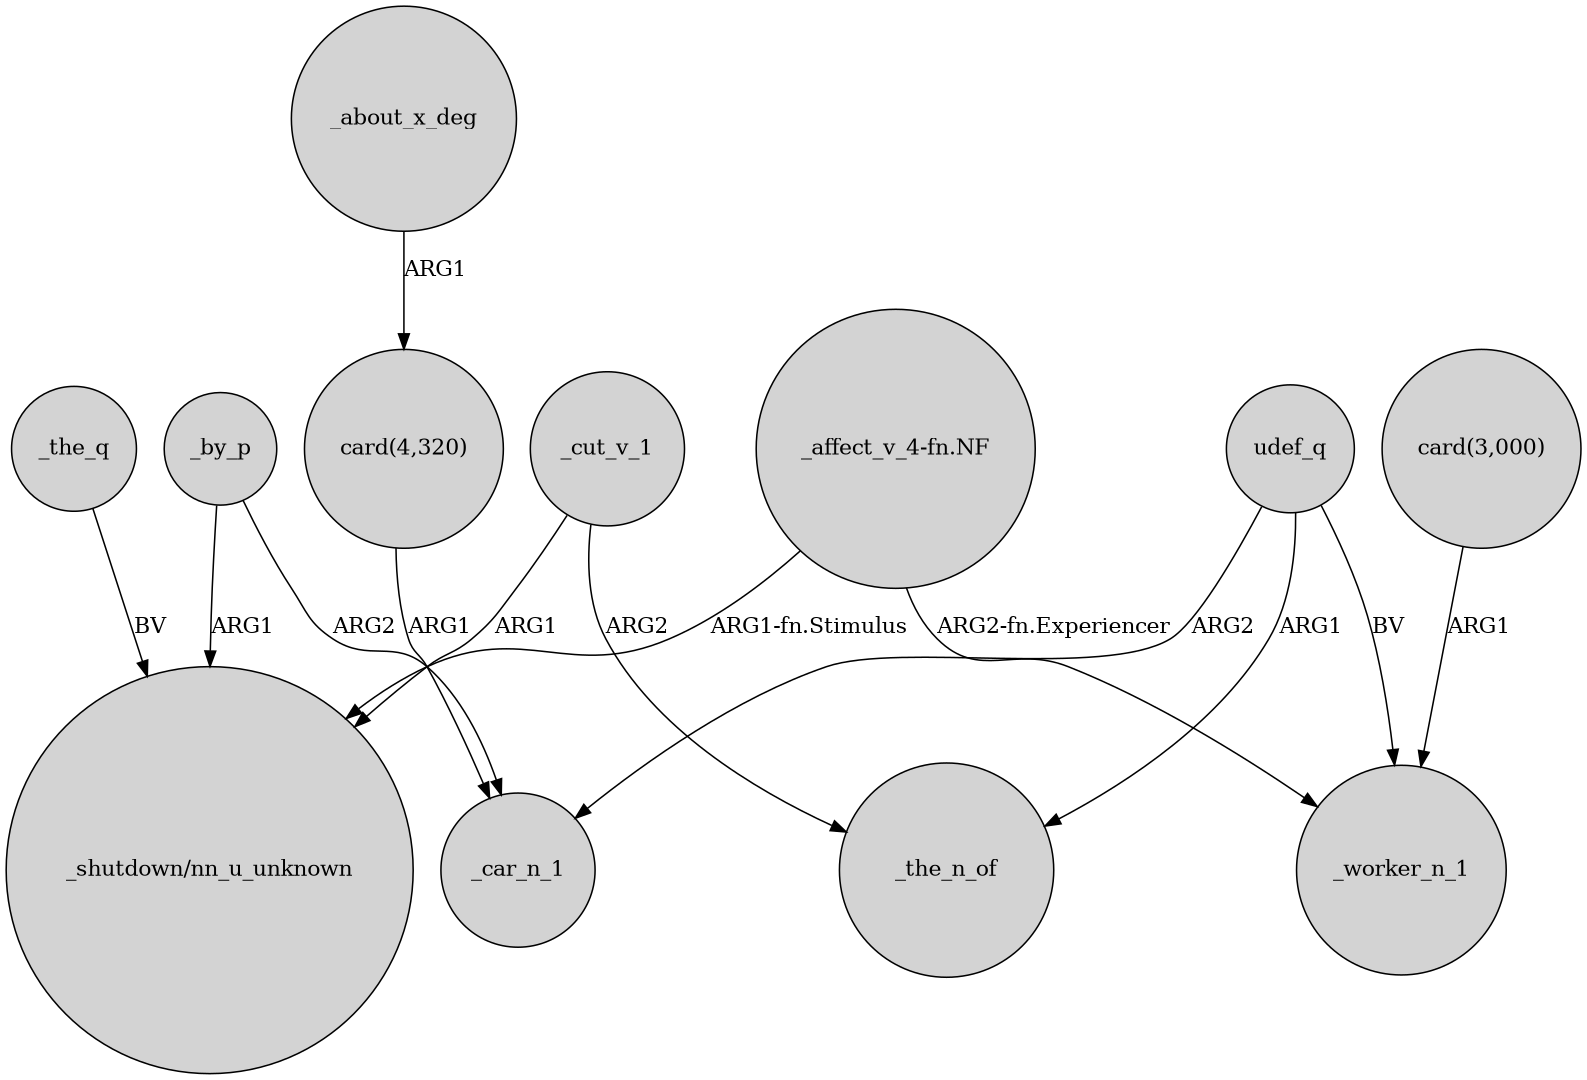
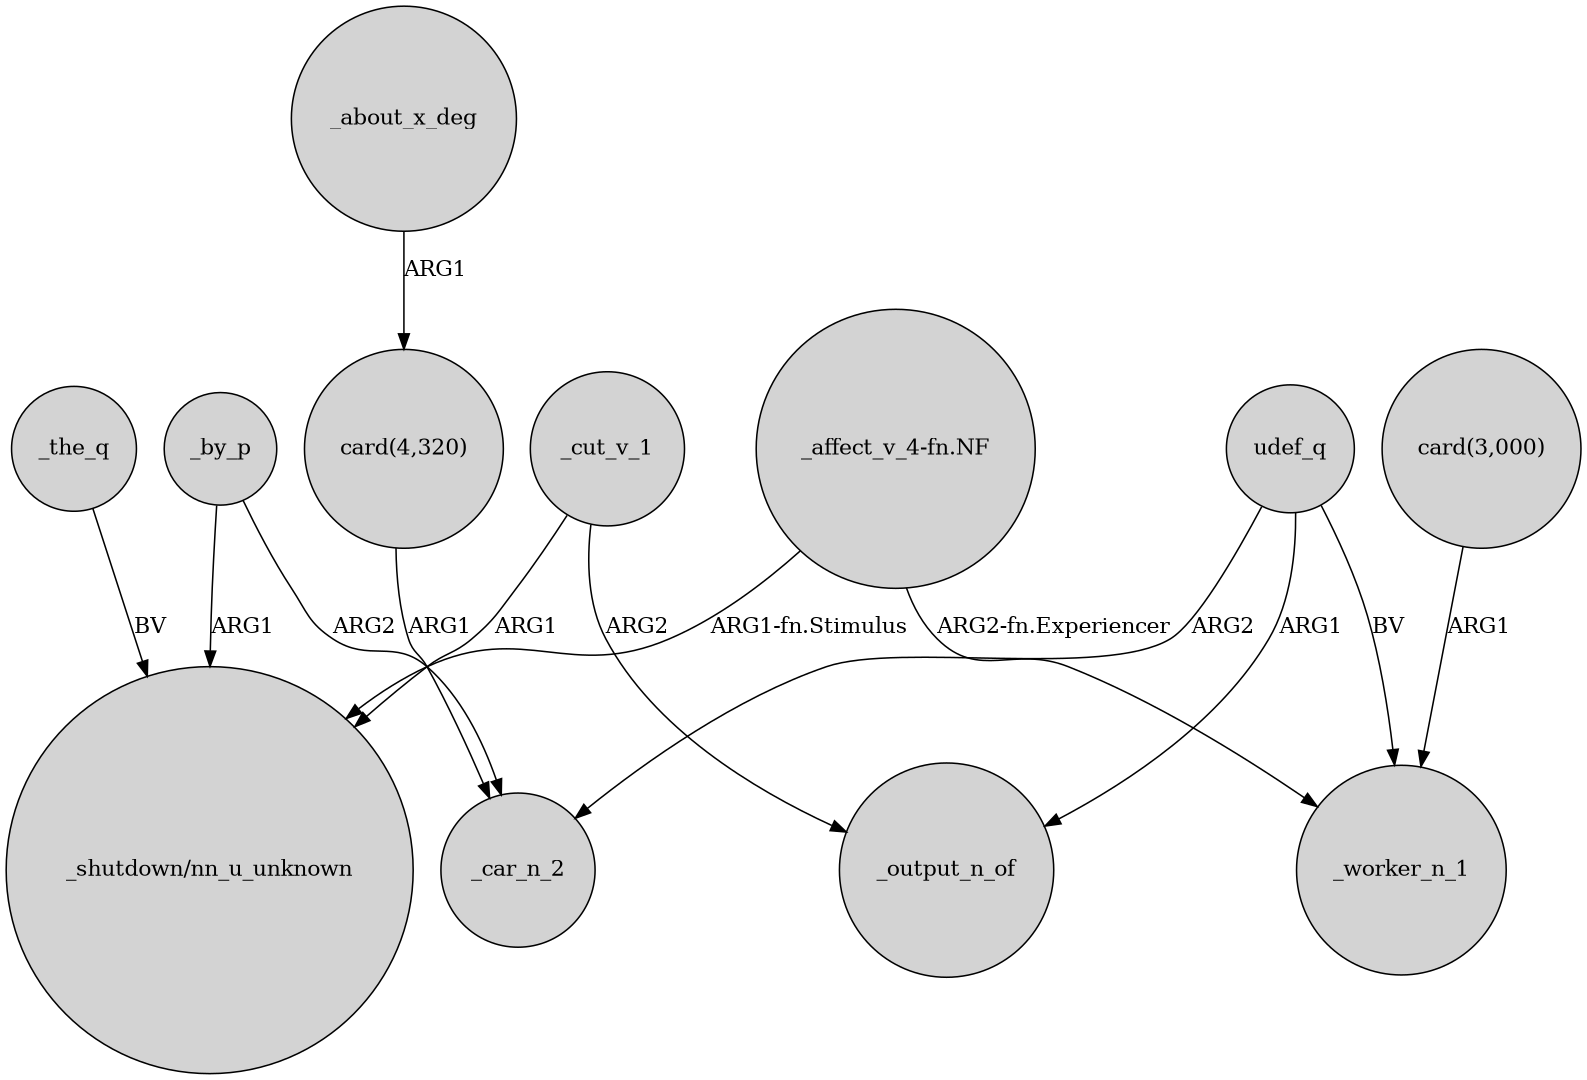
node "_car_n_1": label "_car_n_1" -> "_car_n_2"
node "_the_n_of": label "_the_n_of" -> "_output_n_of"
